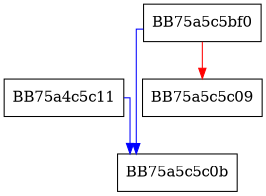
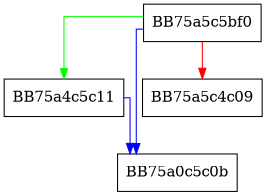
edge "BB75a5c5bf0" -> "BB75a4c5c11": added
node "BB75a5c5c09": label "BB75a5c5c09" -> "BB75a5c4c09"
node "BB75a5c5c0b": label "BB75a5c5c0b" -> "BB75a0c5c0b"
